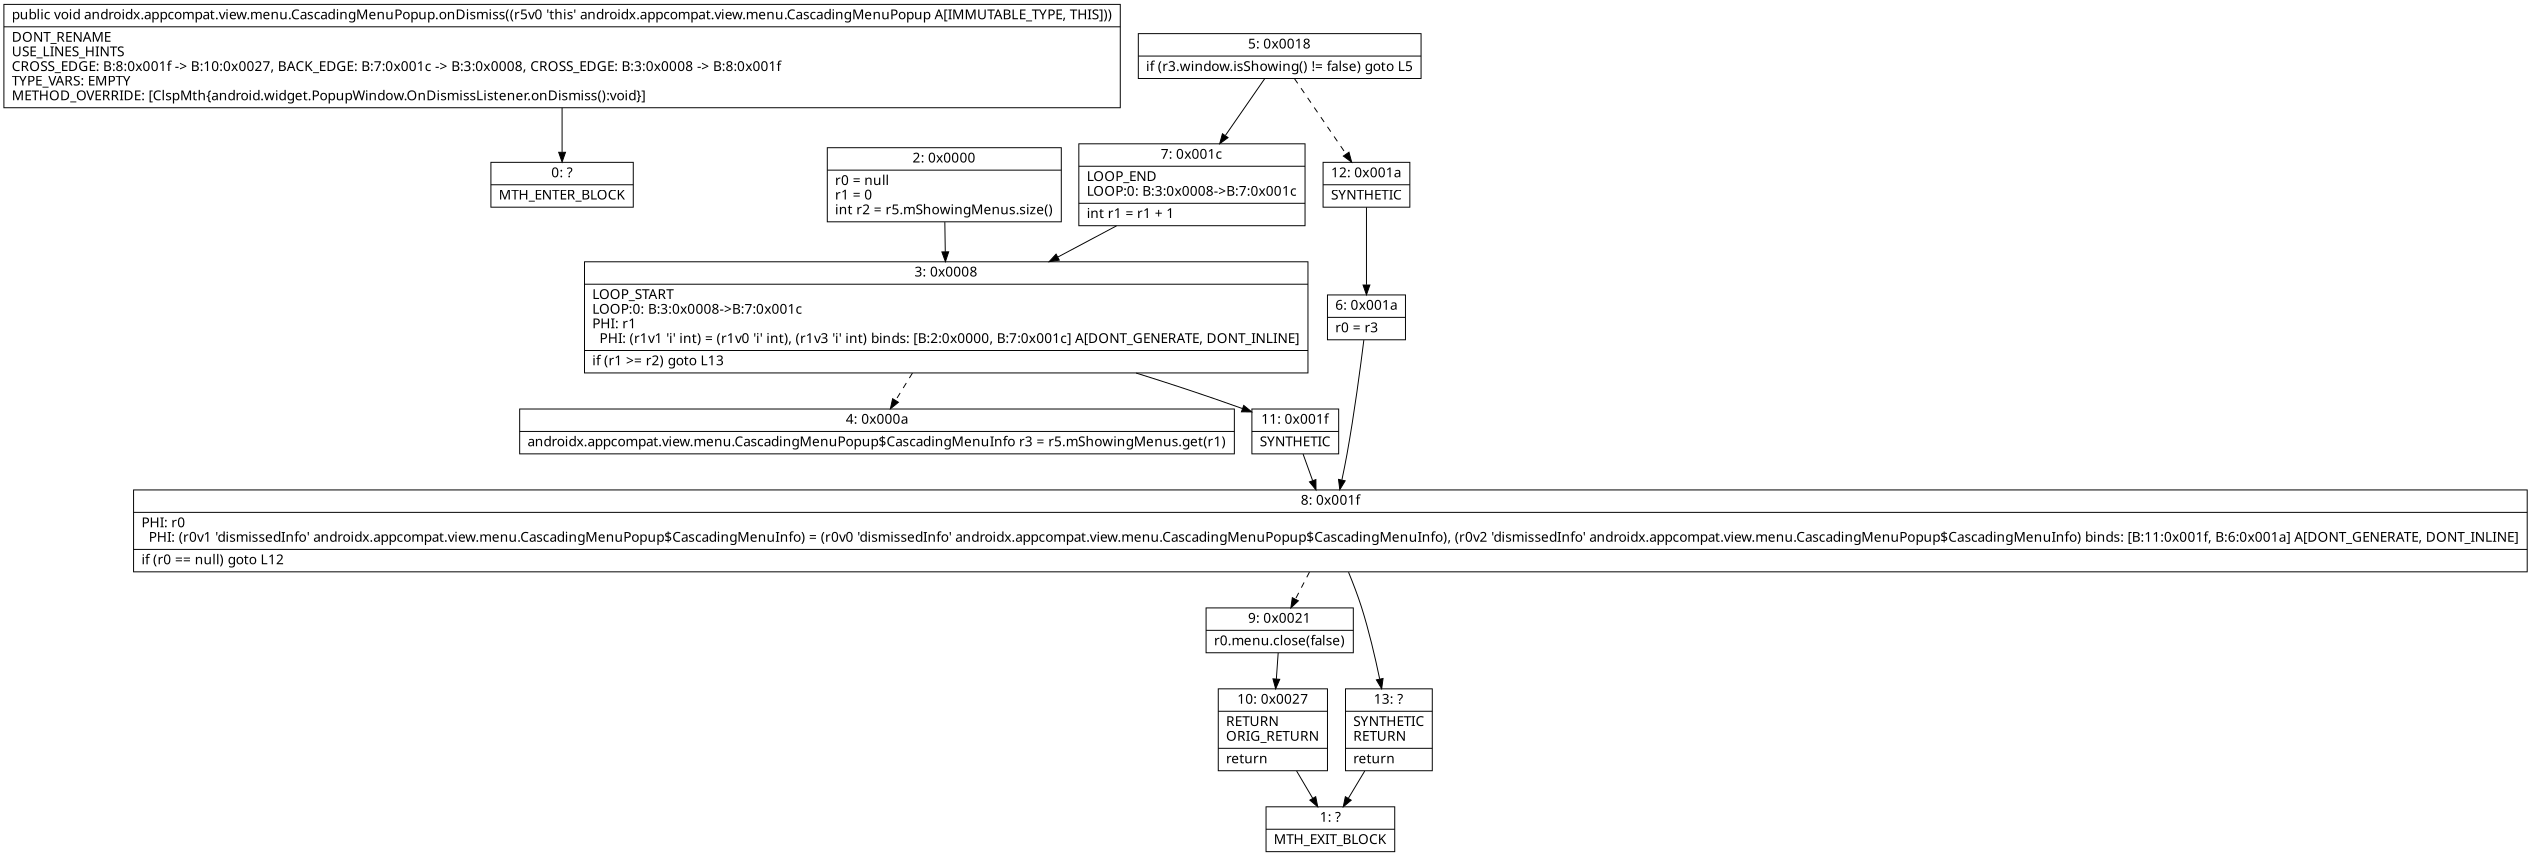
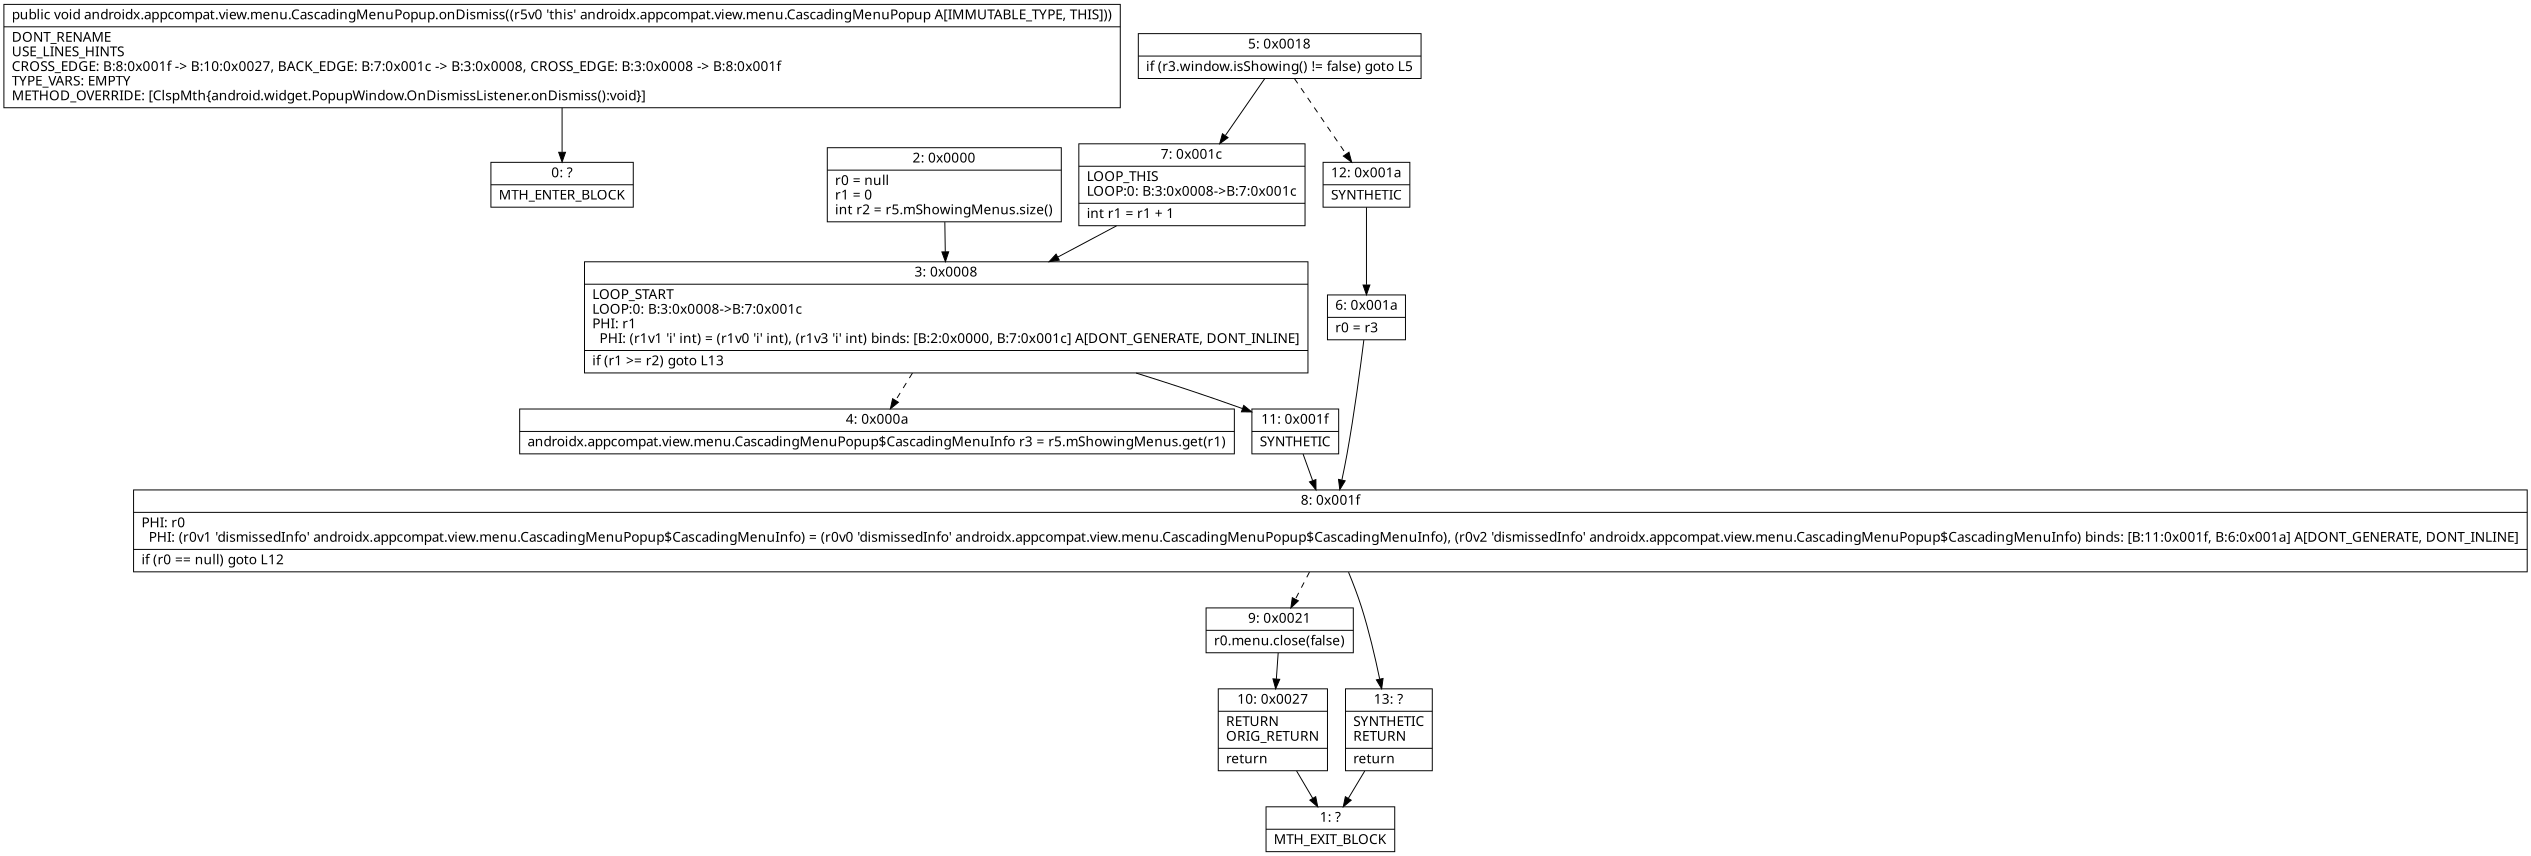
node "7: 0x001c": text "LOOP_END" -> "LOOP_THIS"
